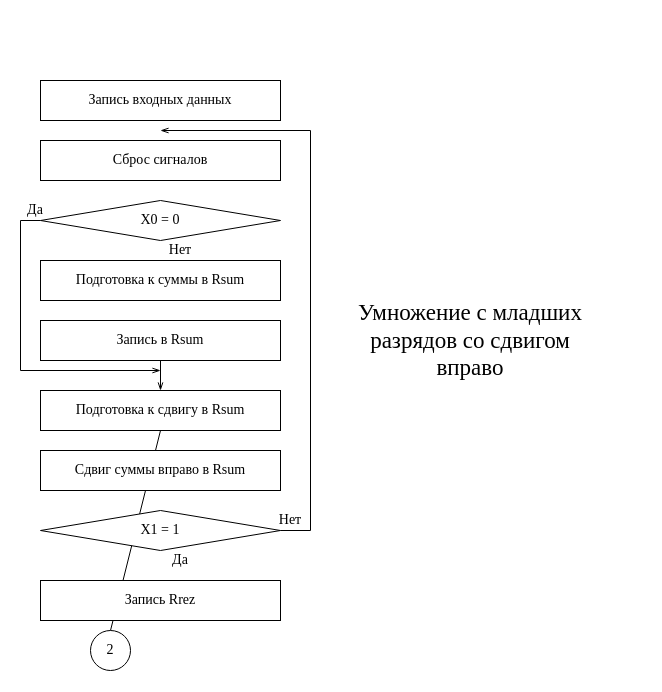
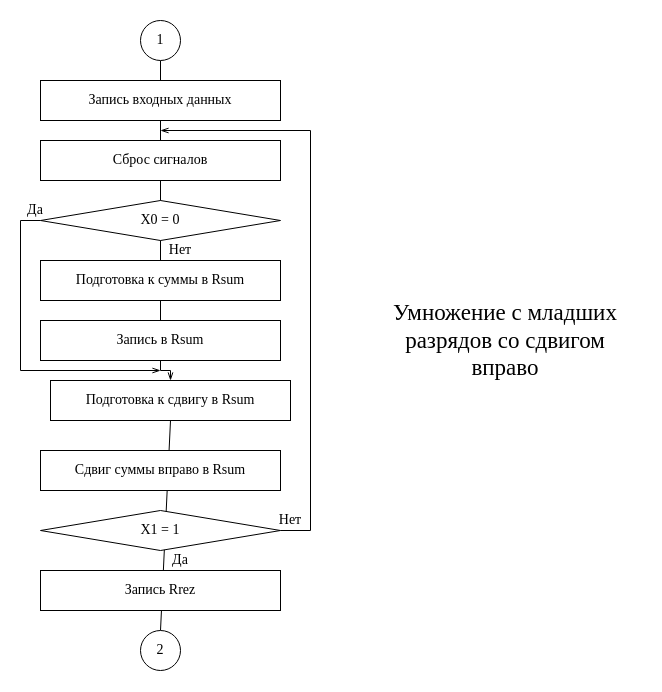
node "1": added
edge "1" -- "Запись в Rsum": added
node "Умножение с младших разрядов со сдвигом вправо": moved (471, 341) -> (506, 341)
node "Подготовка к сдвигу в Rsum": moved (161, 411) -> (171, 401)
node "Запись Rrez": moved (161, 601) -> (161, 591)
node "2": moved (111, 651) -> (161, 651)
